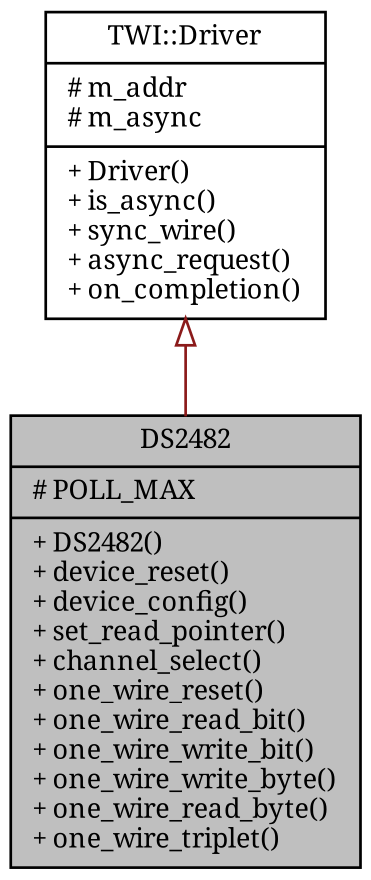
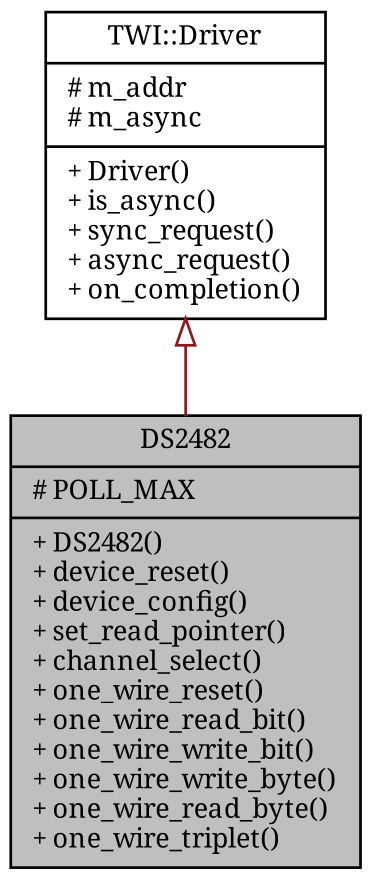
node "TWI::Driver": text "+ sync_wire()" -> "+ sync_request()"
